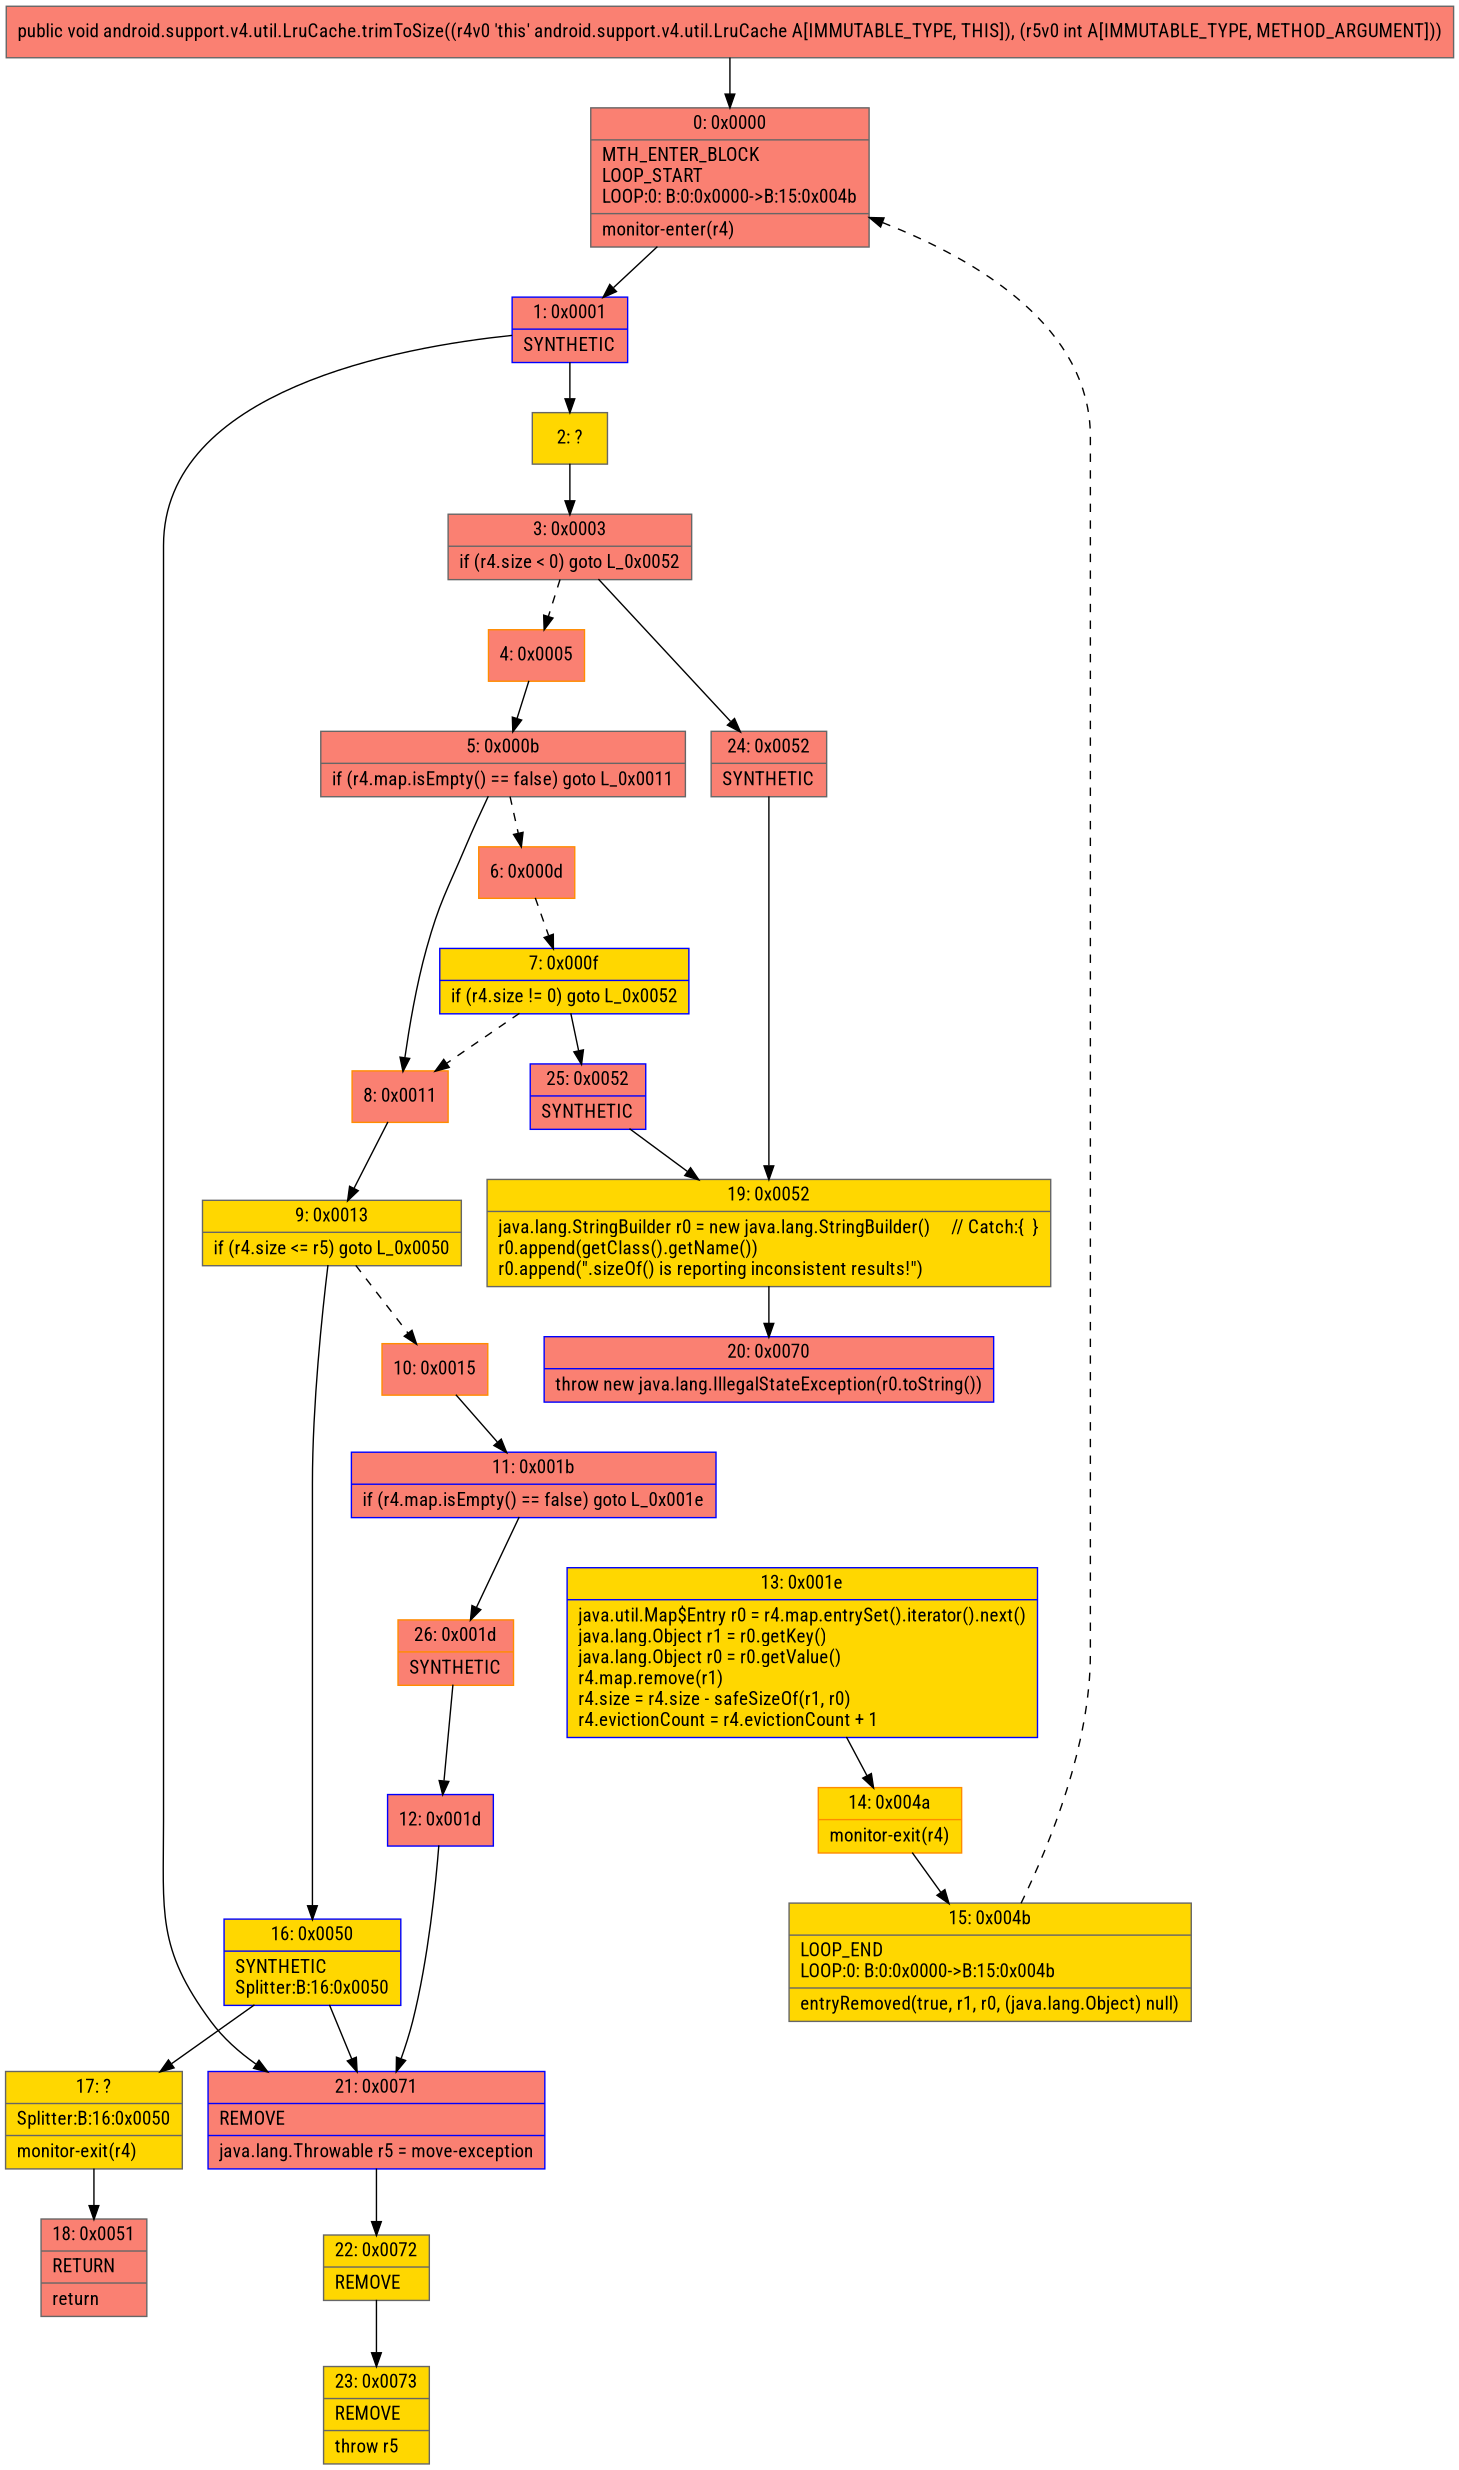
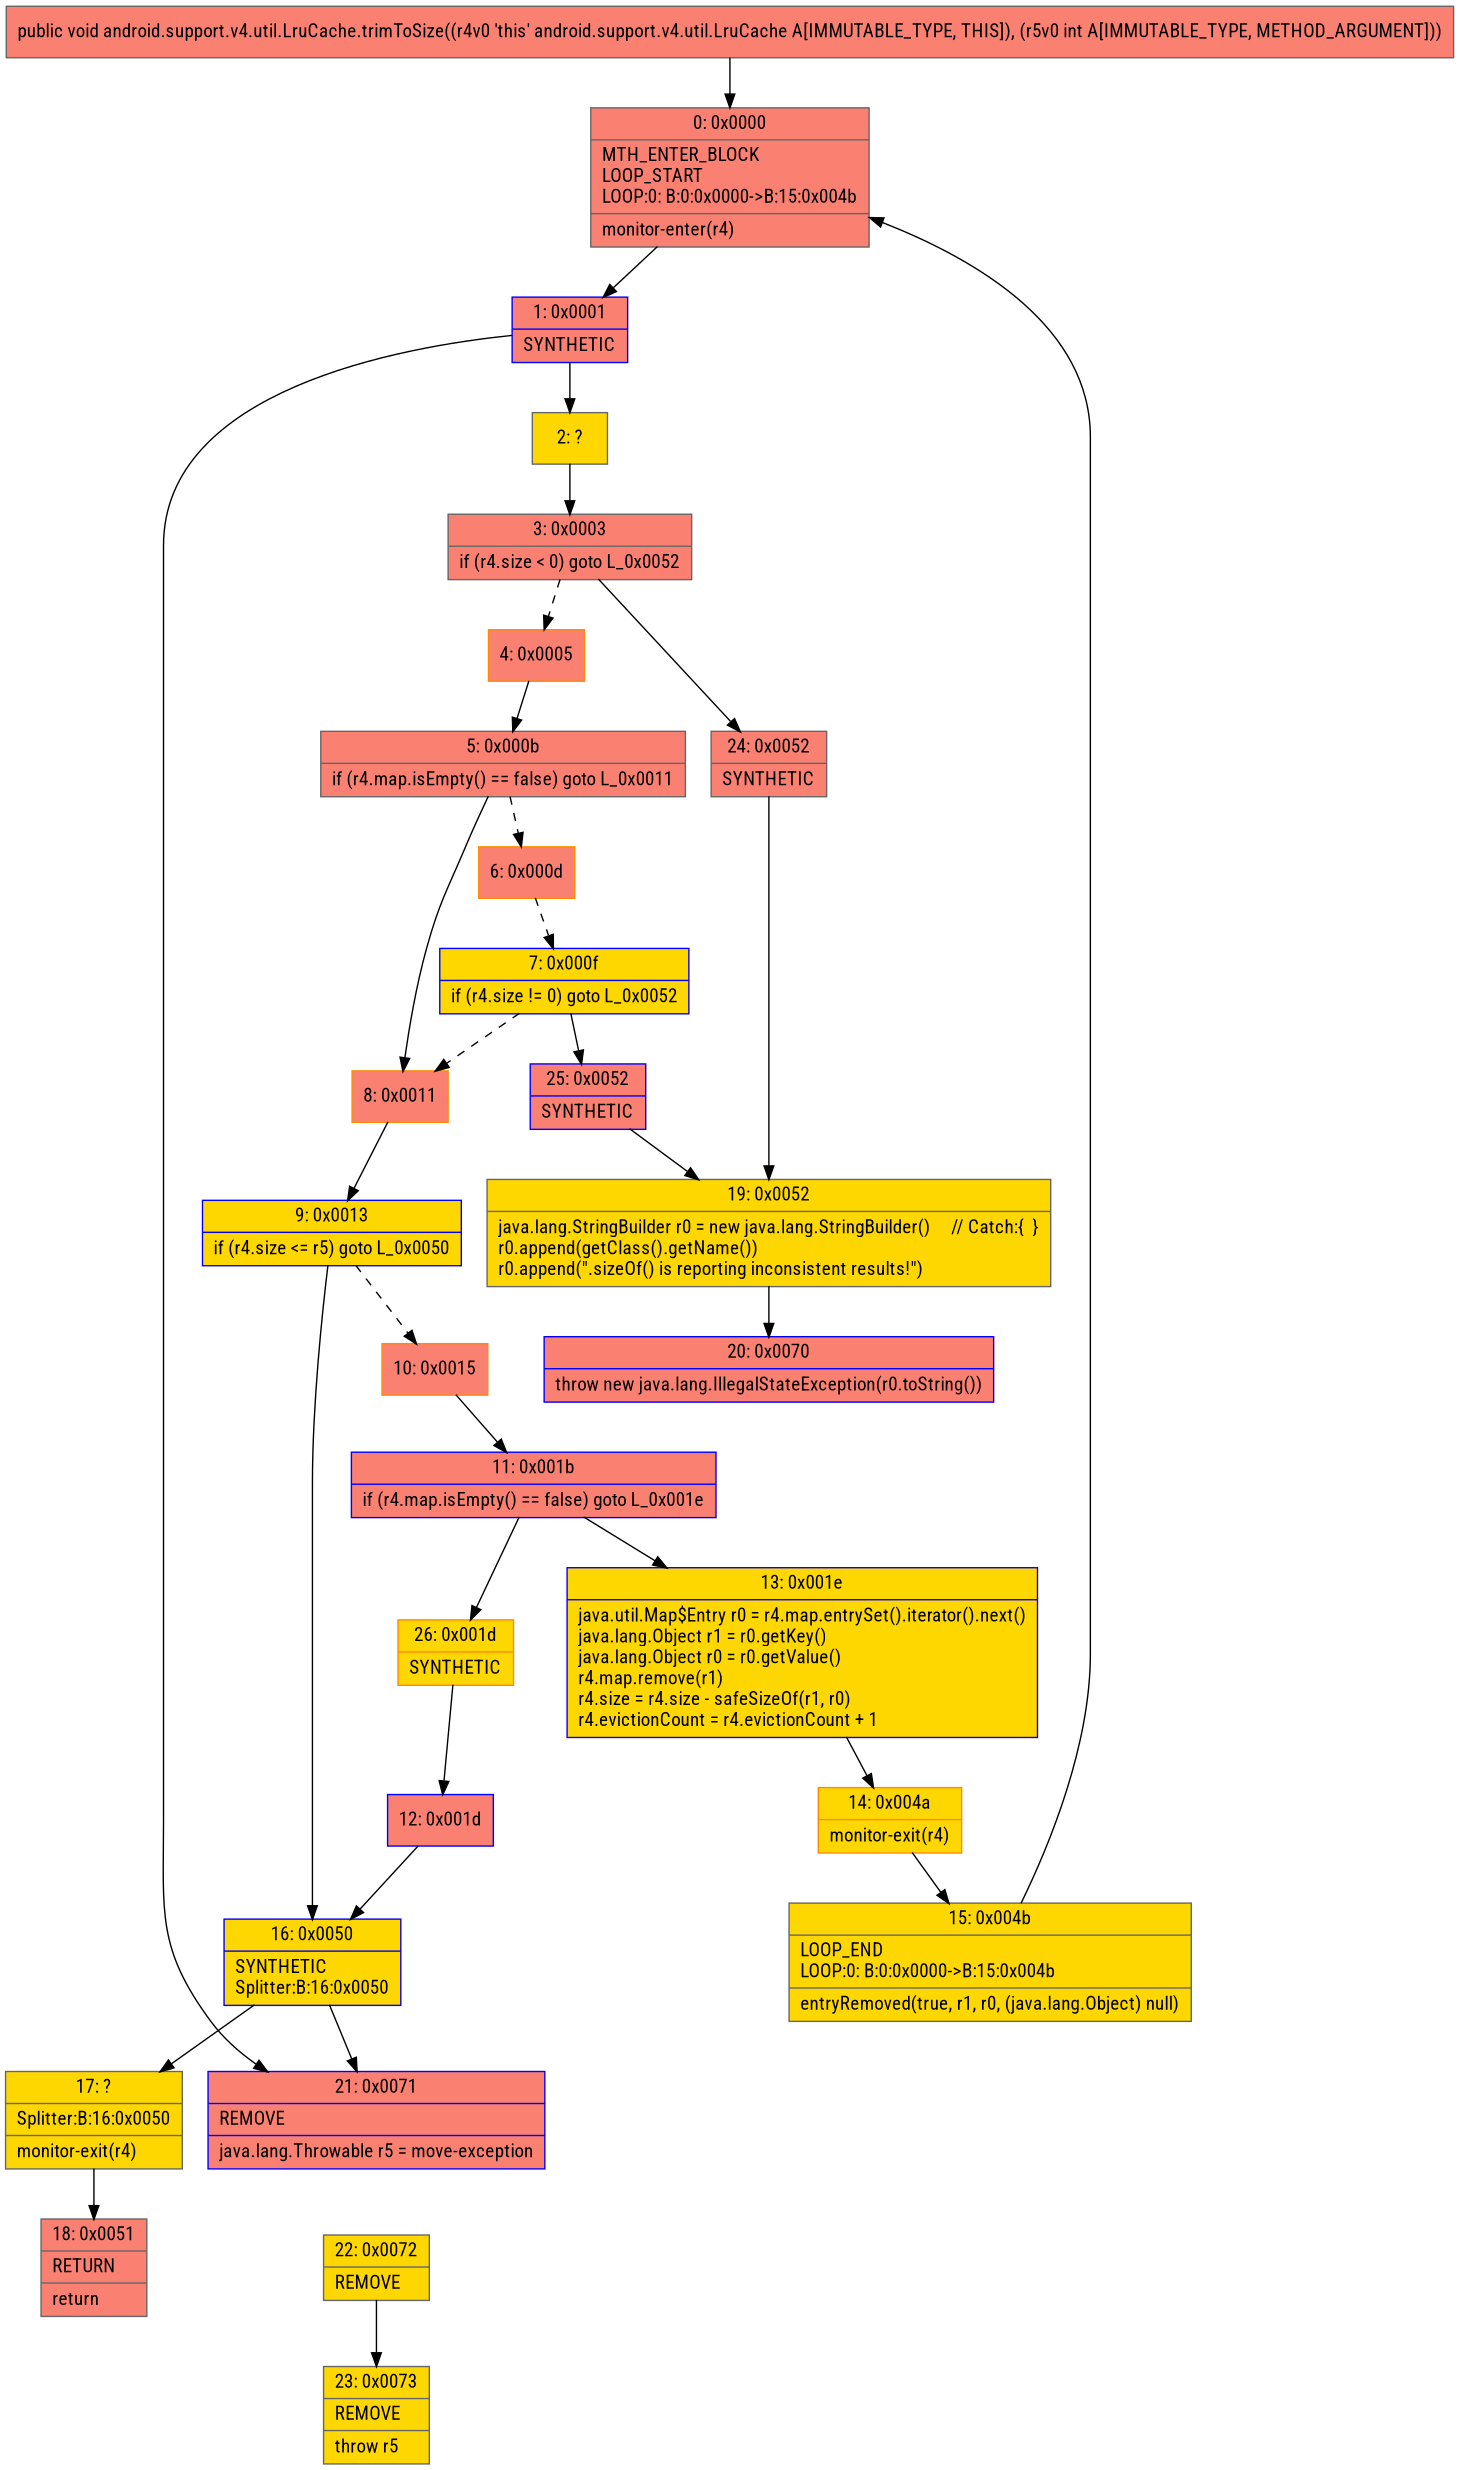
edge "15: 0x004b" -> "0: 0x0000": style dashed -> solid
node "9: 0x0013": color gray40 -> blue
edge "11: 0x001b" -> "13: 0x001e": added
node "26: 0x001d": fillcolor salmon -> gold
edge "12: 0x001d" -> "21: 0x0071": now "12: 0x001d" -> "16: 0x0050"
edge "21: 0x0071" -> "22: 0x0072": removed
